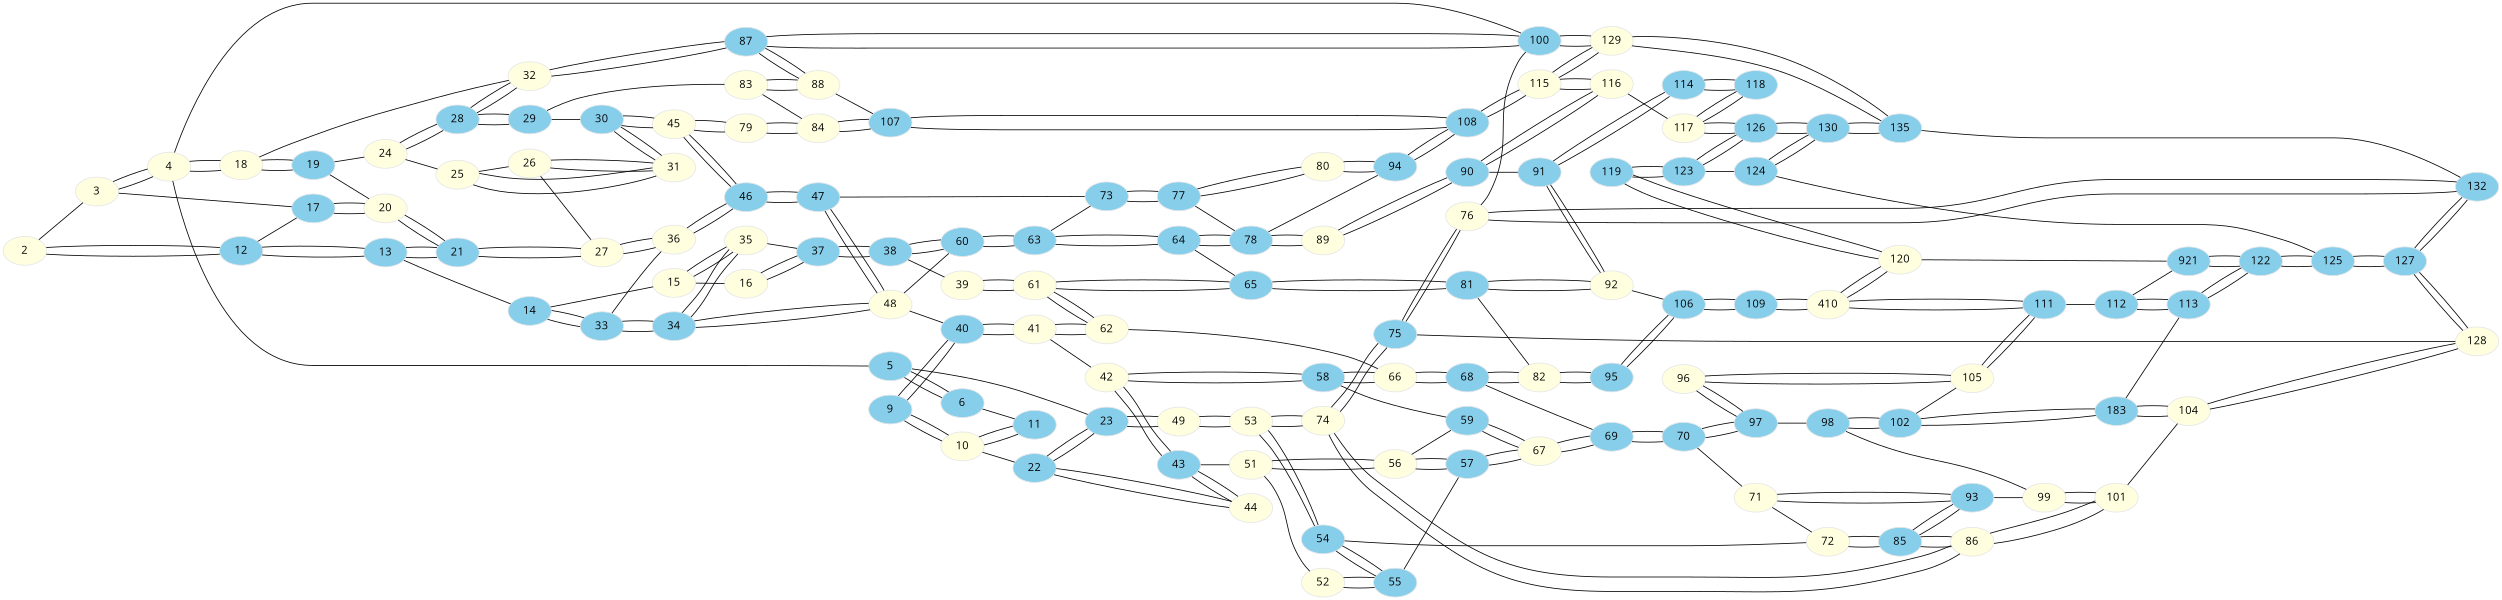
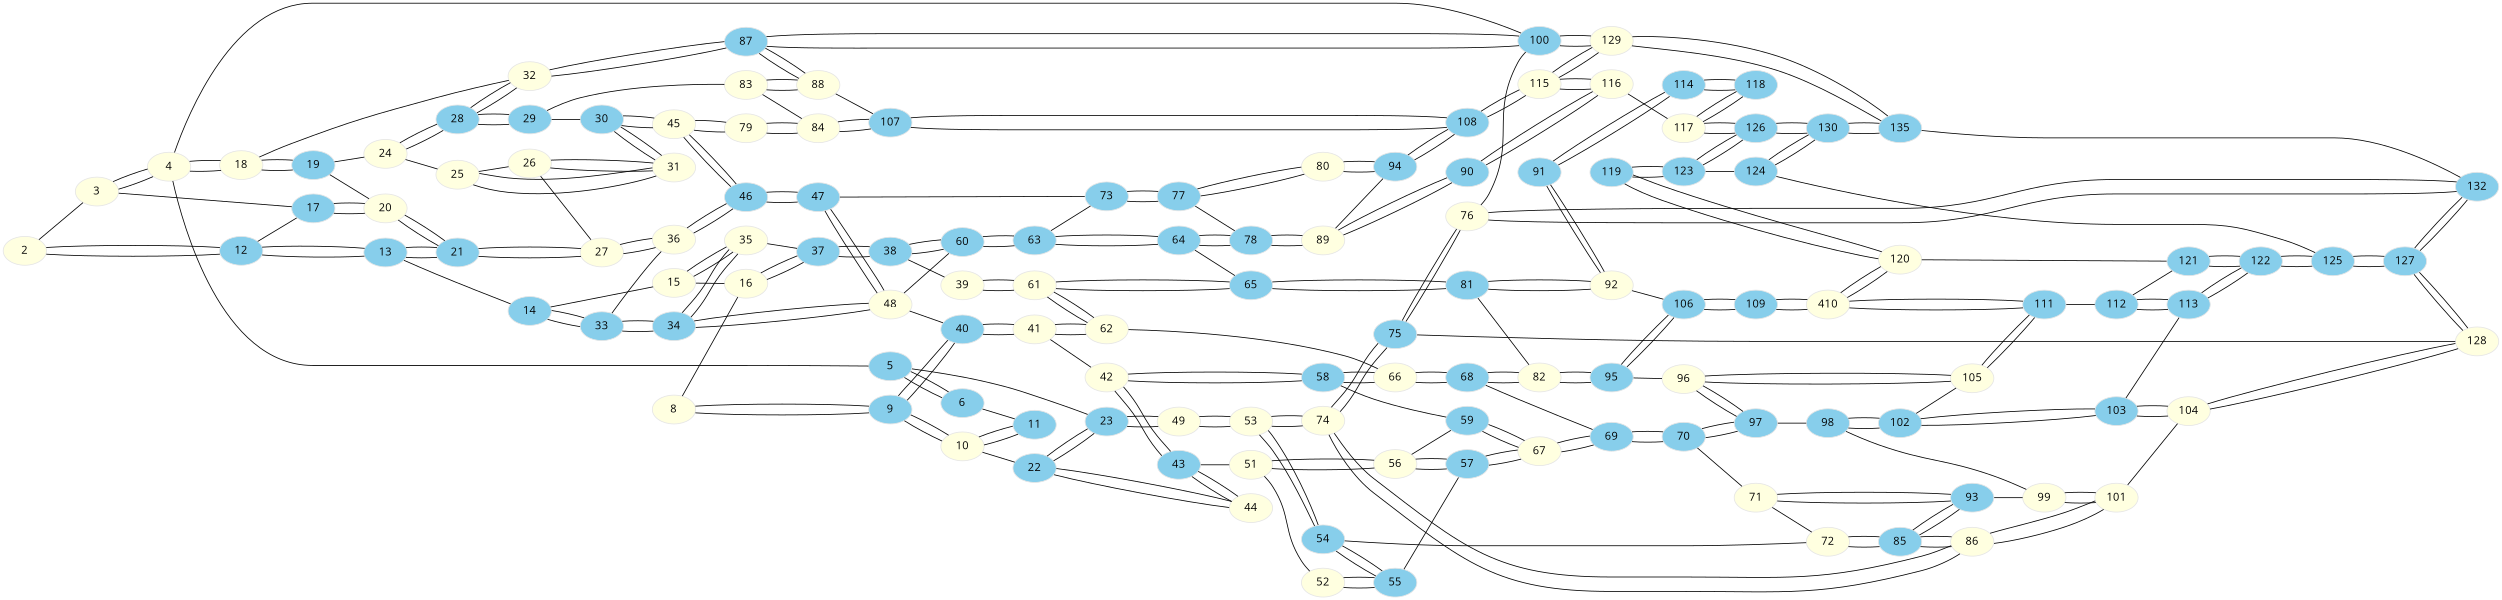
edge "90" -- "91": removed
edge "94" -- "78": now "94" -- "89"
node "921": label "921" -> "121"
edge "95" -- "96": added
node "8": added
node "183": label "183" -> "103"
